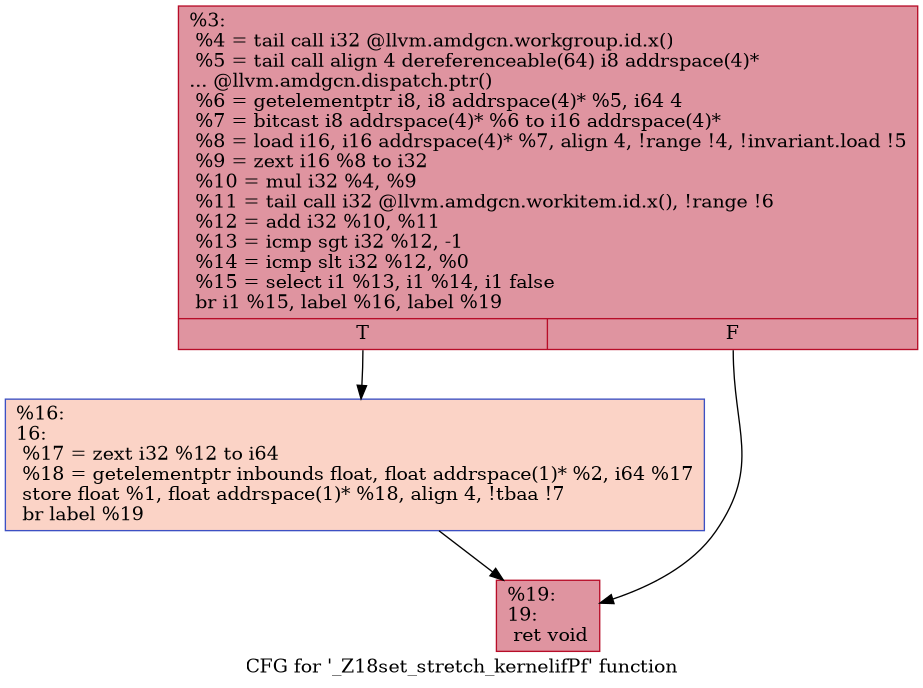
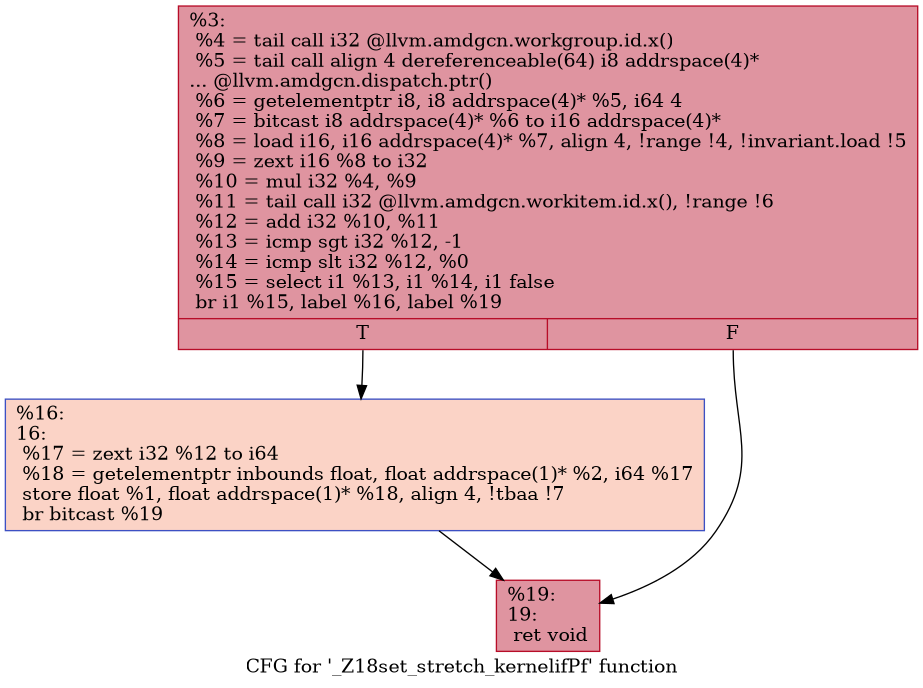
node "%16:": text "br label %19" -> "br bitcast %19"
